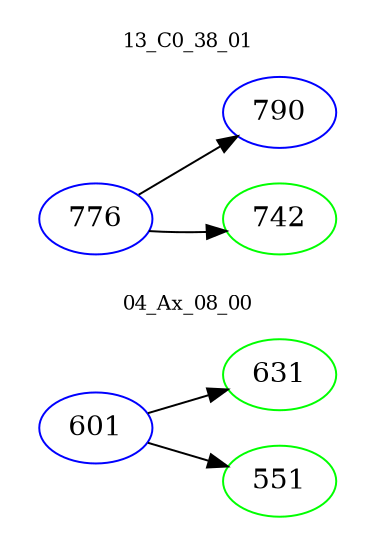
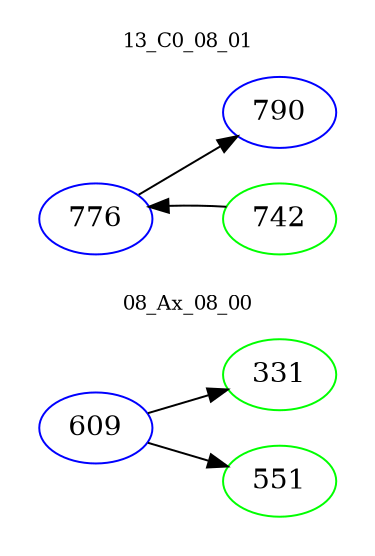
cluster "13_C0_38_01": label "13_C0_38_01" -> "13_C0_08_01"
edge "776" -> "742": reversed
cluster "04_Ax_08_00": label "04_Ax_08_00" -> "08_Ax_08_00"
node "631": label "631" -> "331"
node "601": label "601" -> "609"
